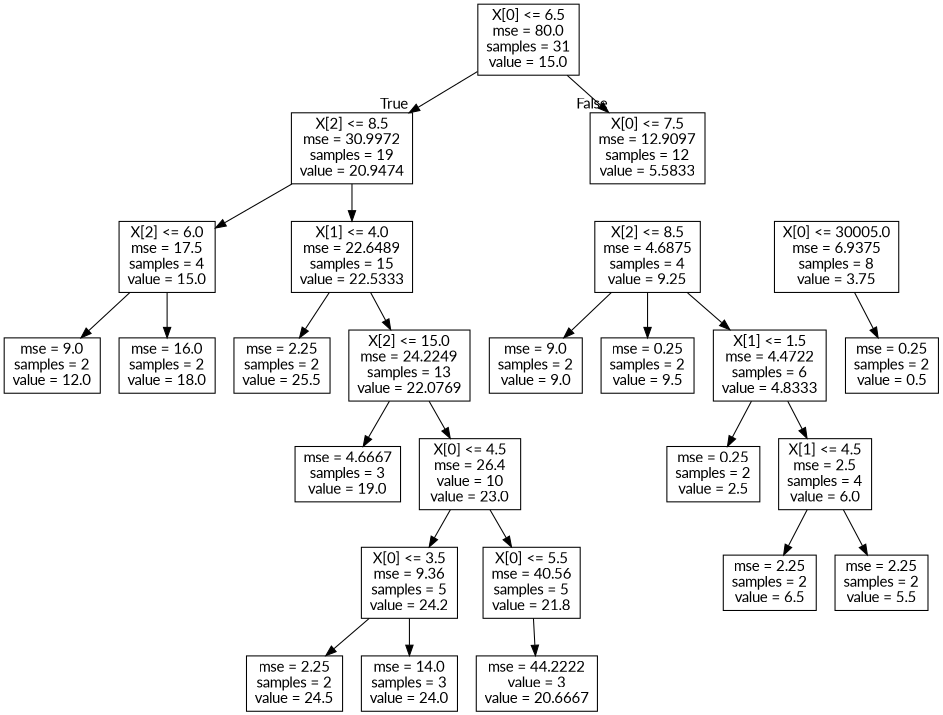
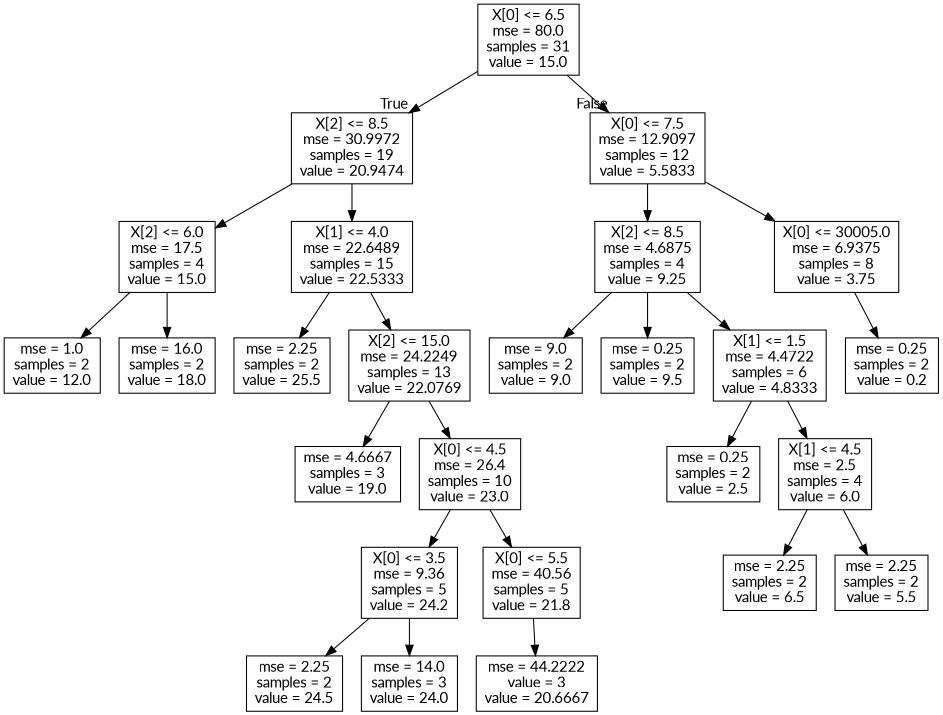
edge "X[0] <= 7.5 mse = 12.9097 samples = 12 value = 5.5833" -> "X[2] <= 8.5 mse = 4.6875 samples = 4 value = 9.25": added
edge "X[0] <= 7.5 mse = 12.9097 samples = 12 value = 5.5833" -> "X[0] <= 30005.0 mse = 6.9375 samples = 8 value = 3.75": added
node "mse = 9.0 samples = 2 value = 12.0": label "mse = 9.0 samples = 2 value = 12.0" -> "mse = 1.0 samples = 2 value = 12.0"
node "mse = 0.25 samples = 2 value = 0.5": label "mse = 0.25 samples = 2 value = 0.5" -> "mse = 0.25 samples = 2 value = 0.2"
node "X[0] <= 4.5 mse = 26.4 value = 10 value = 23.0": label "X[0] <= 4.5 mse = 26.4 value = 10 value = 23.0" -> "X[0] <= 4.5 mse = 26.4 samples = 10 value = 23.0"
